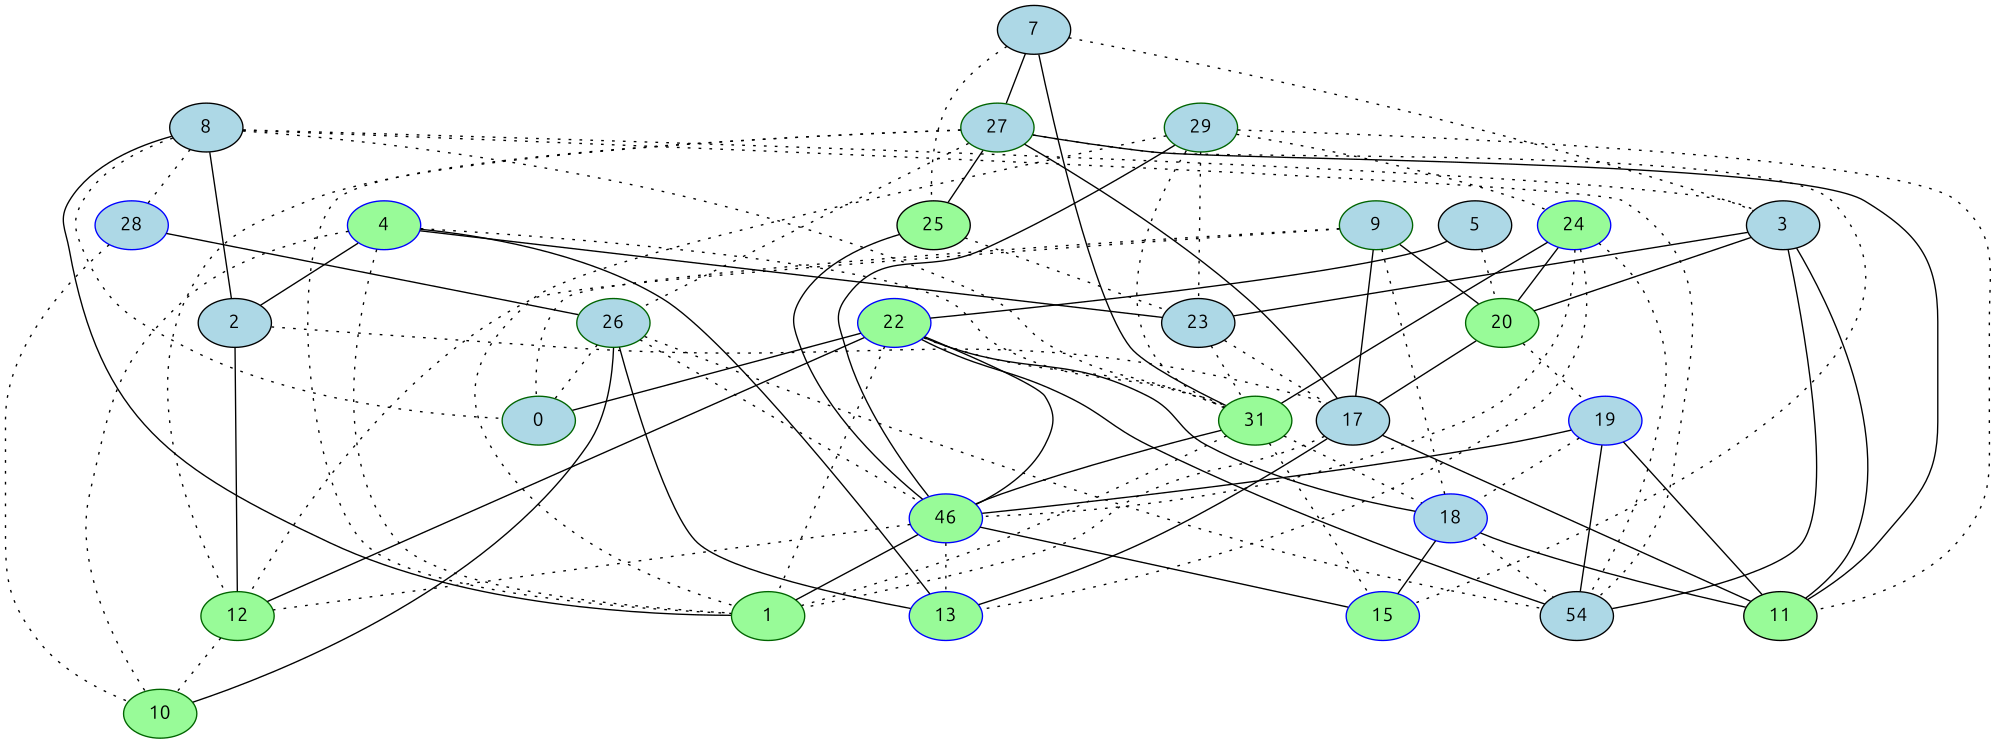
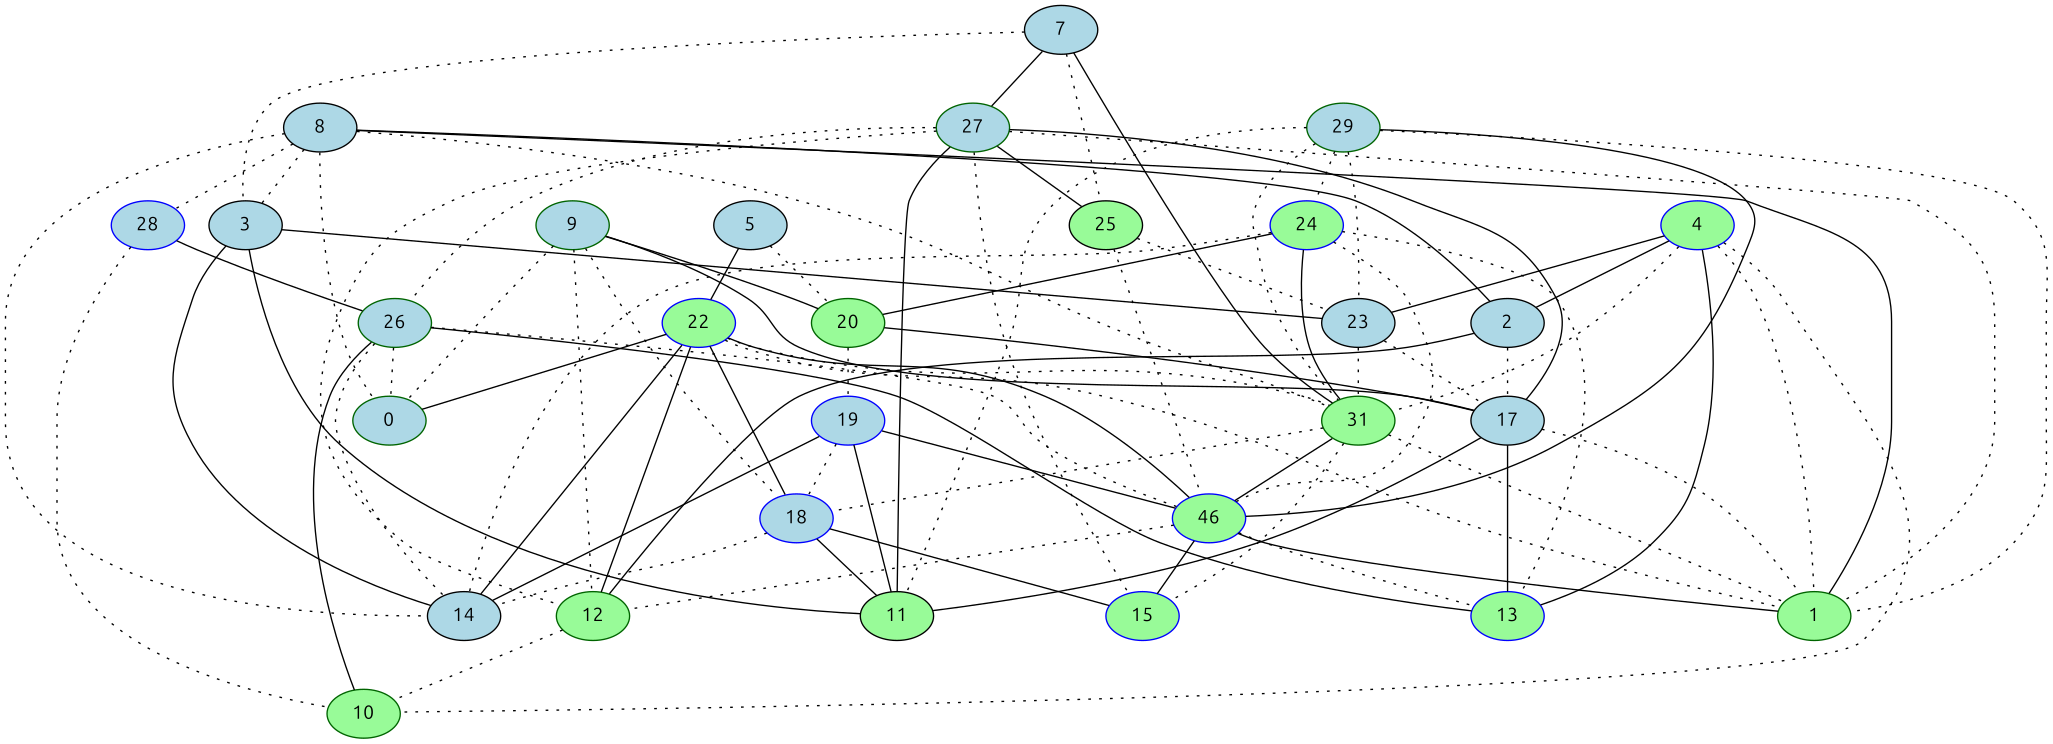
edge "3" -- "20": removed
edge "25" -- "46": style solid -> dotted
node "54": label "54" -> "14"
